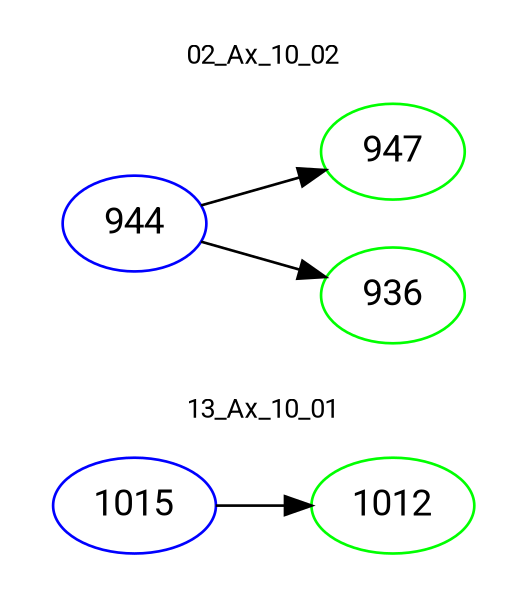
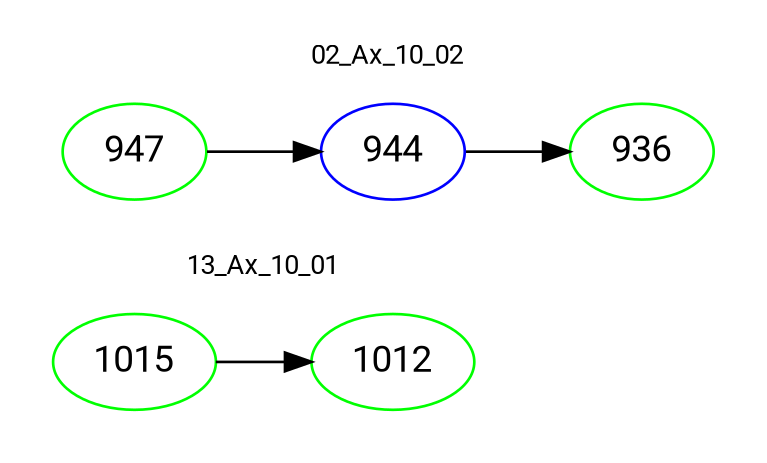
edge "944" -> "947": reversed
node "1015": color blue -> green
